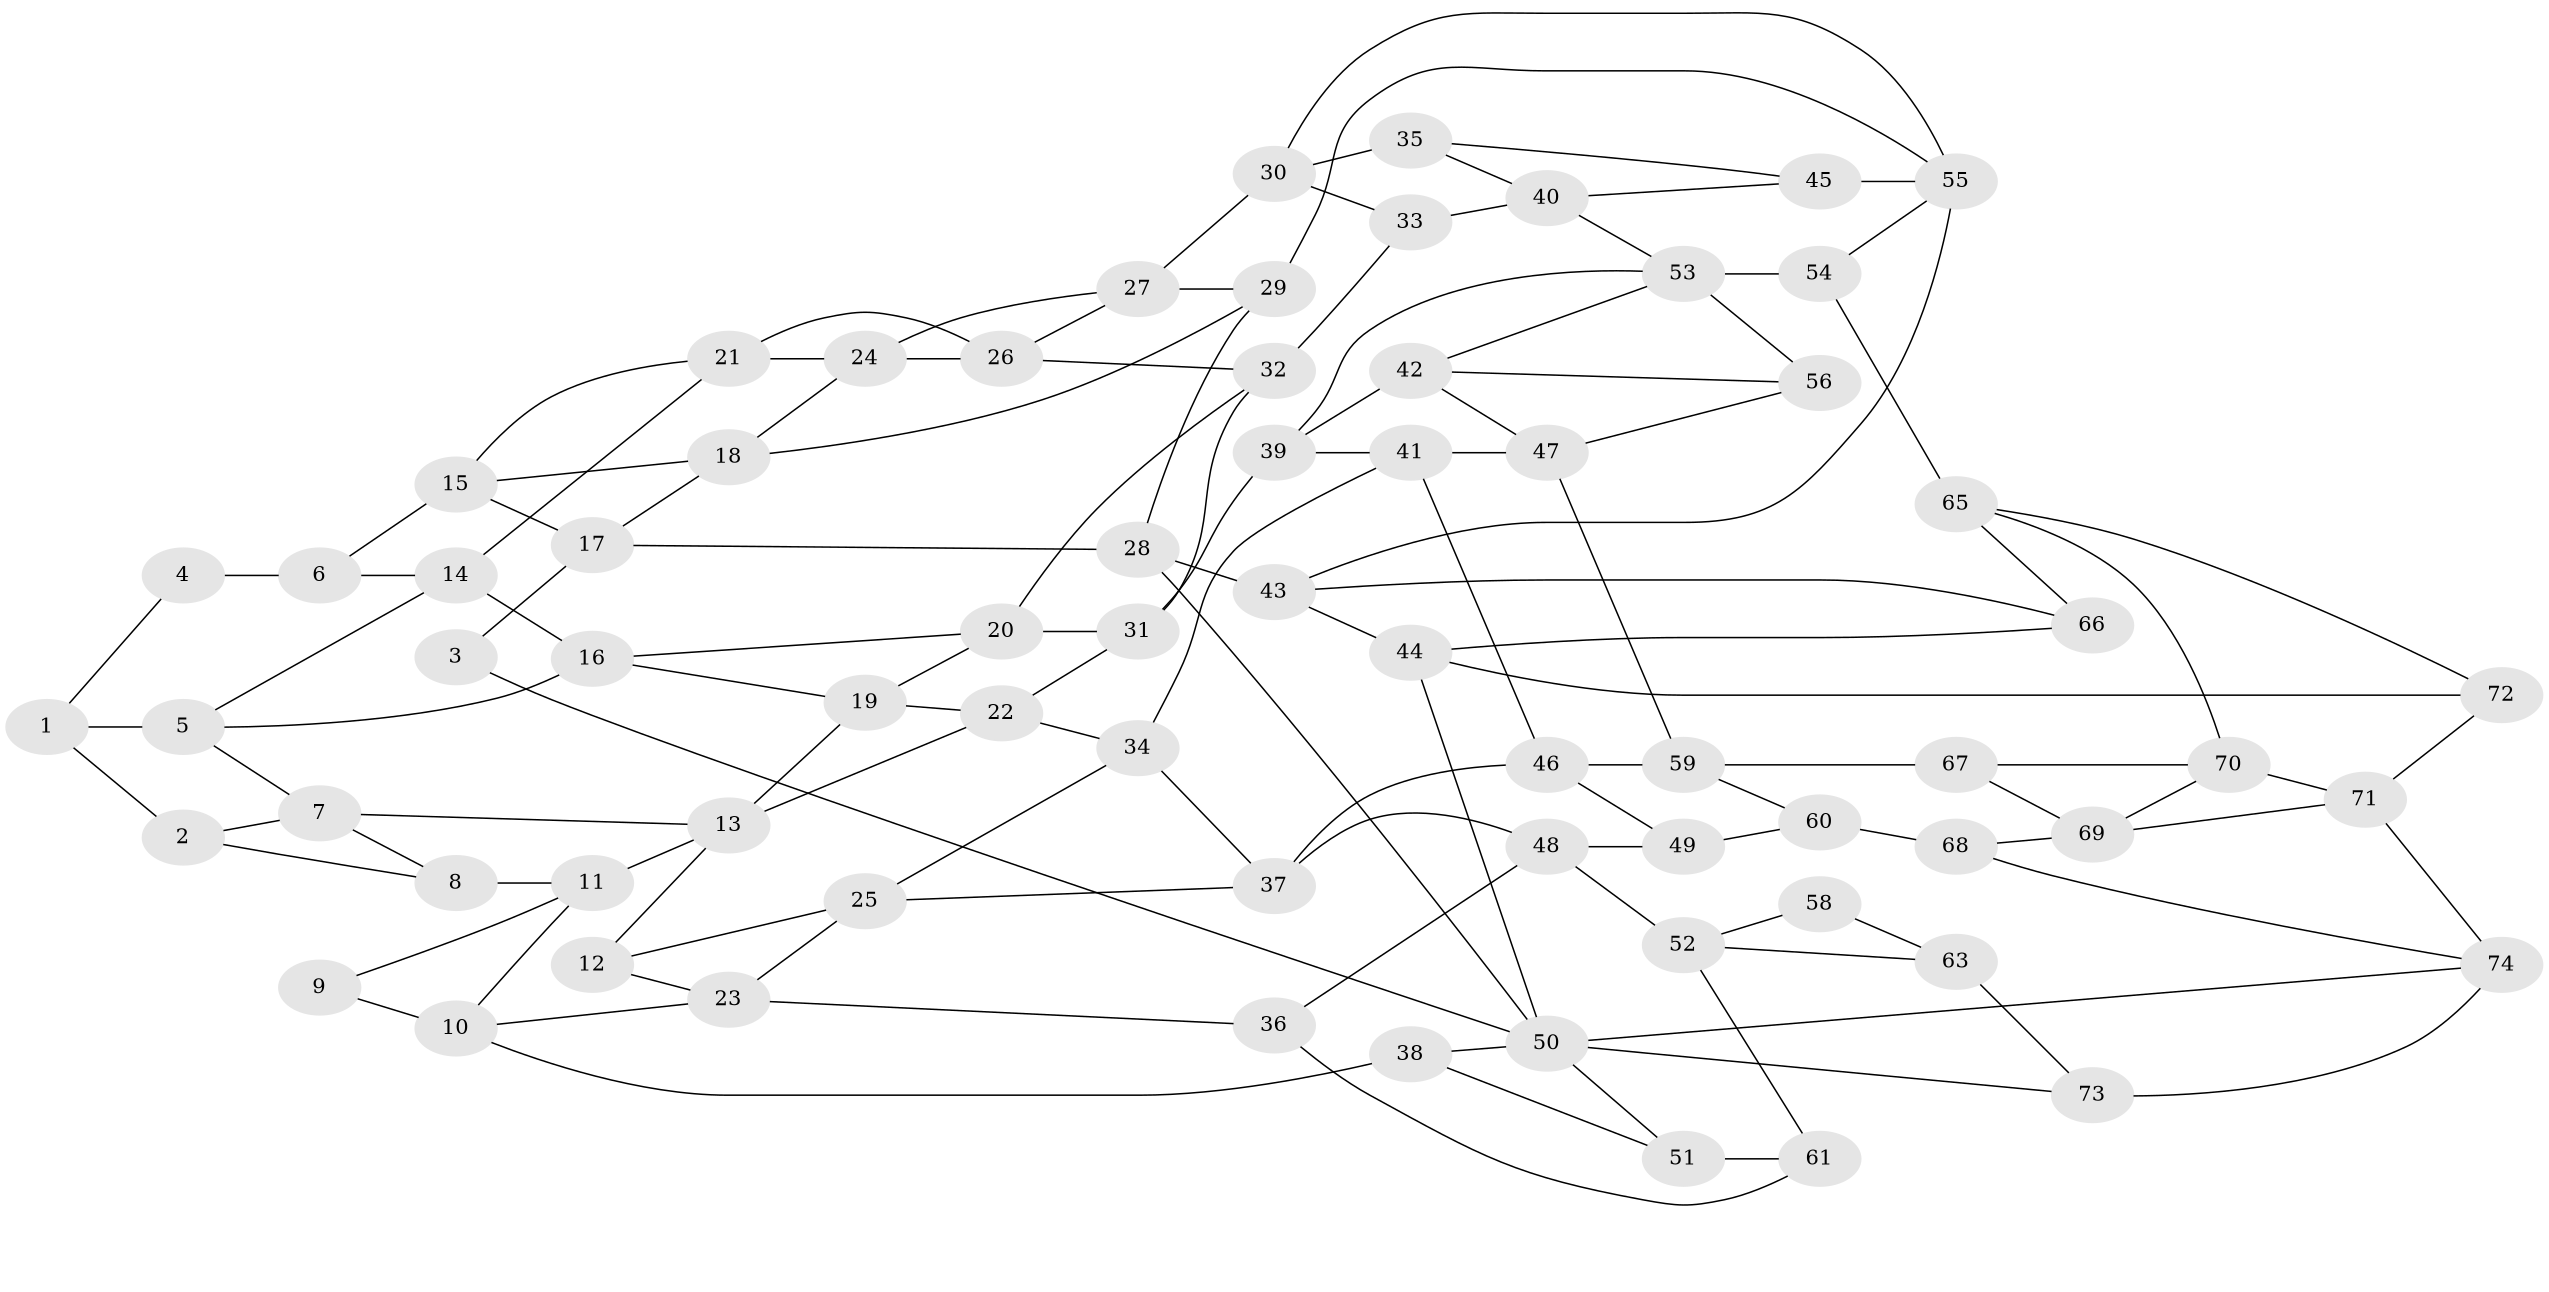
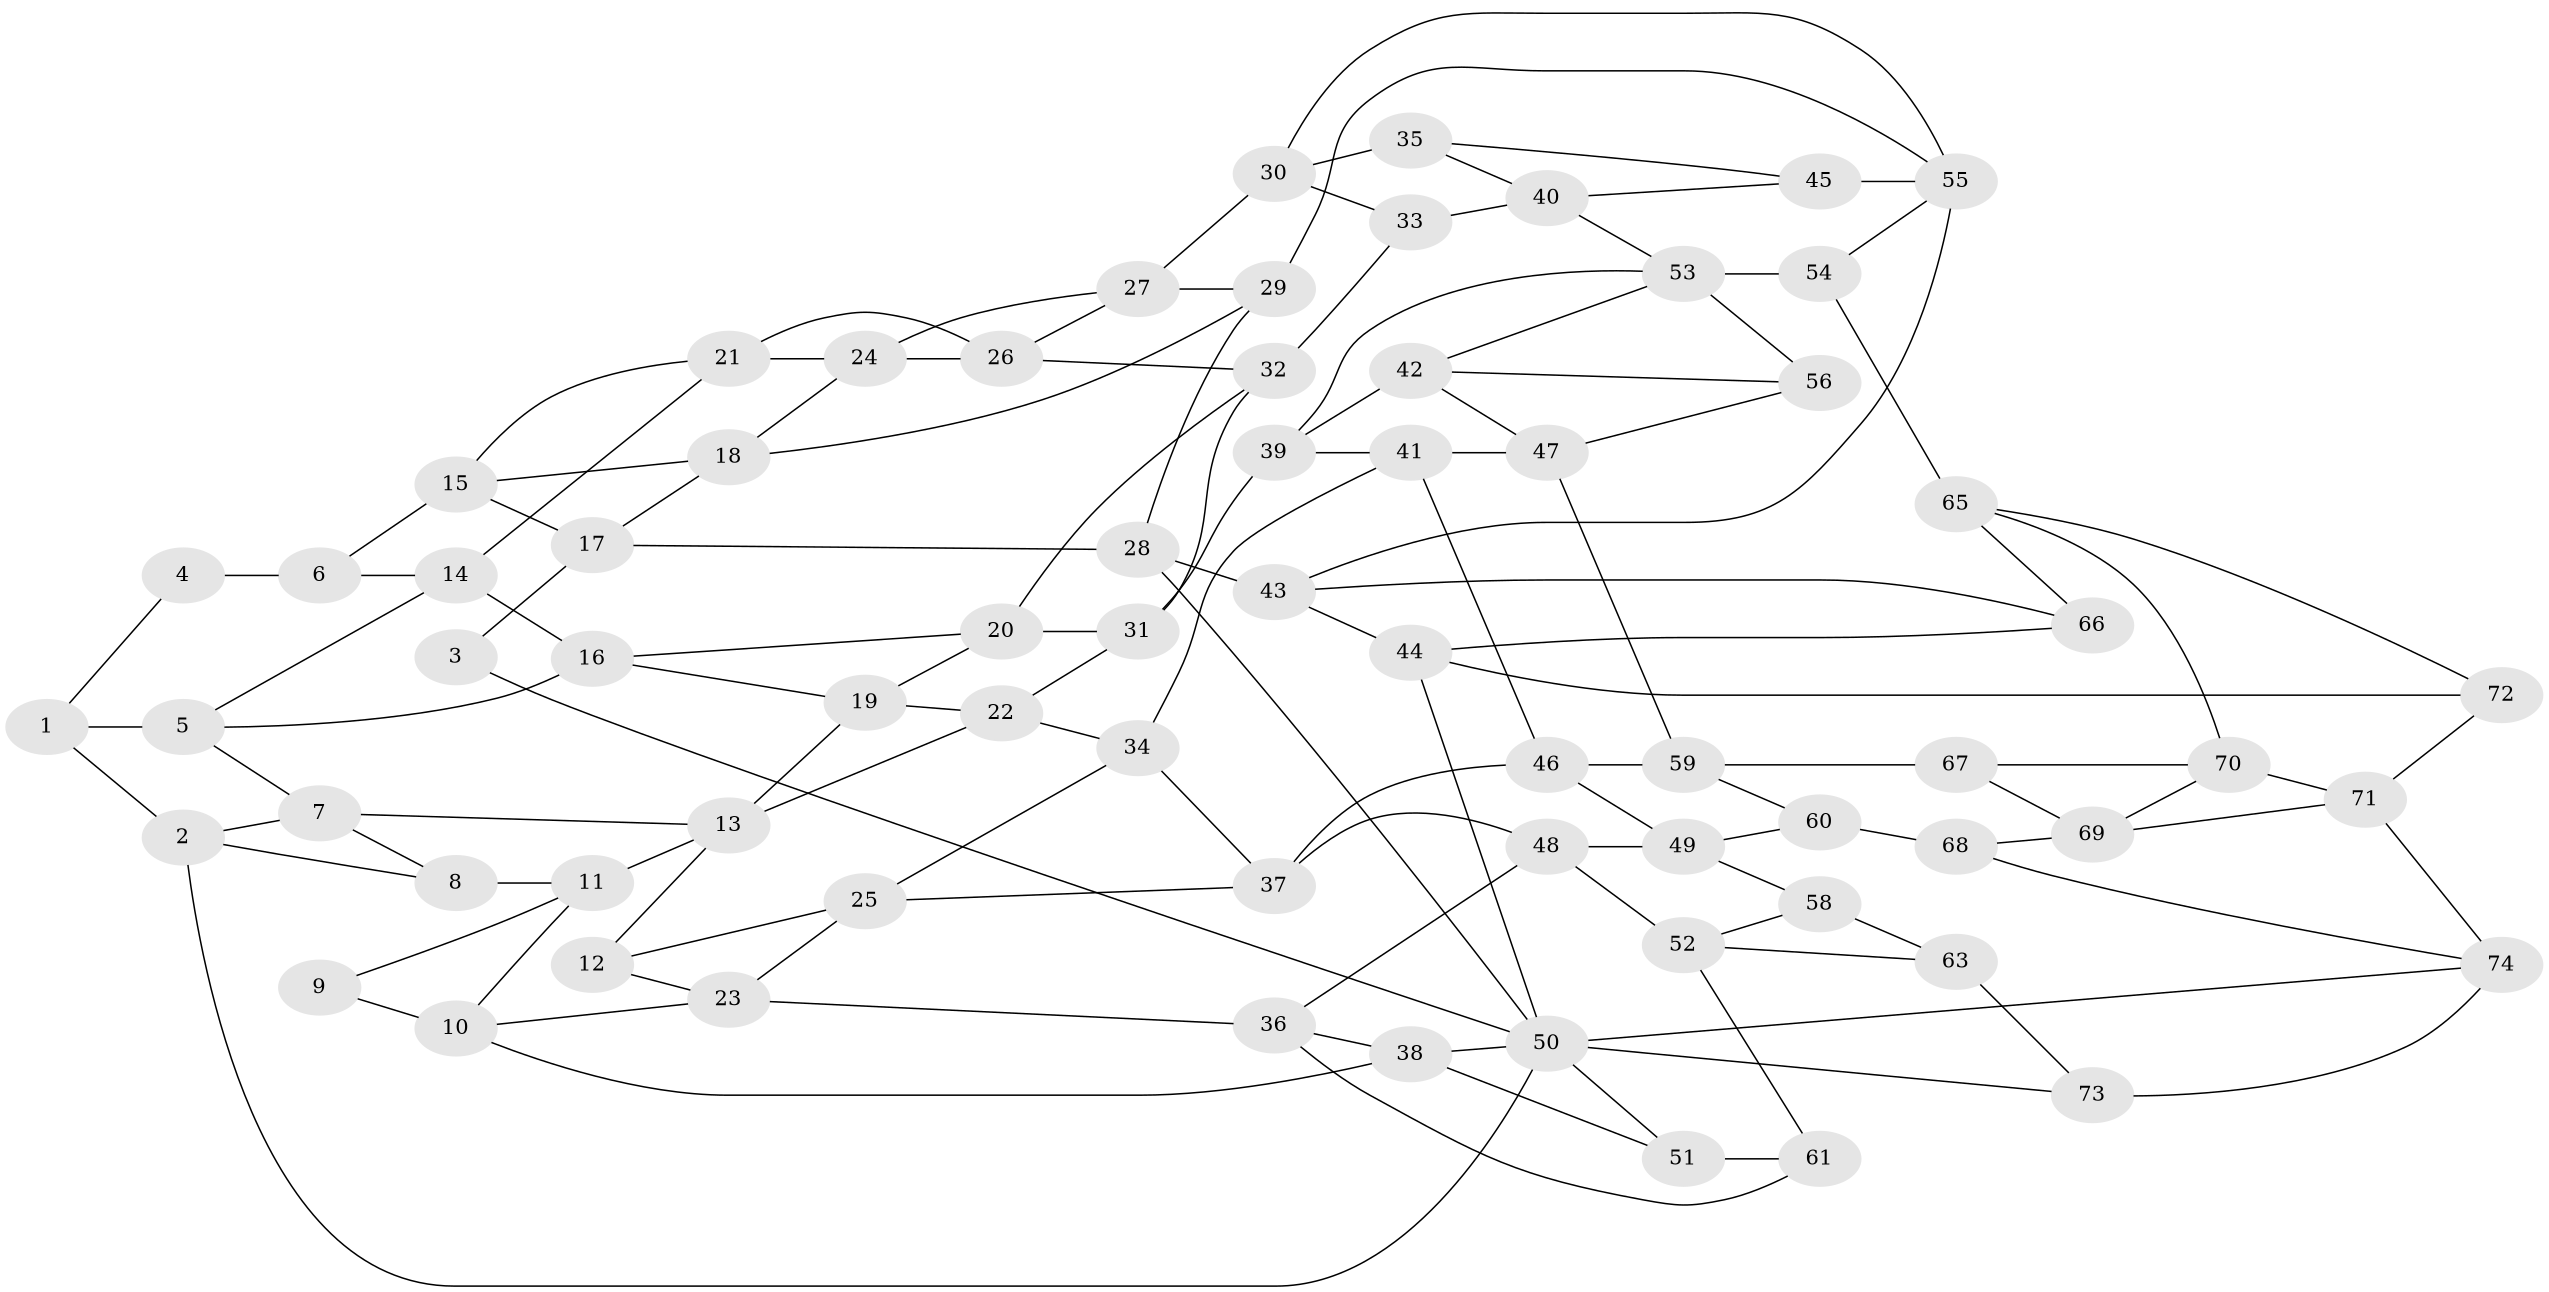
edge "49" -- "58": added
edge "36" -- "38": added
edge "2" -- "50": added
